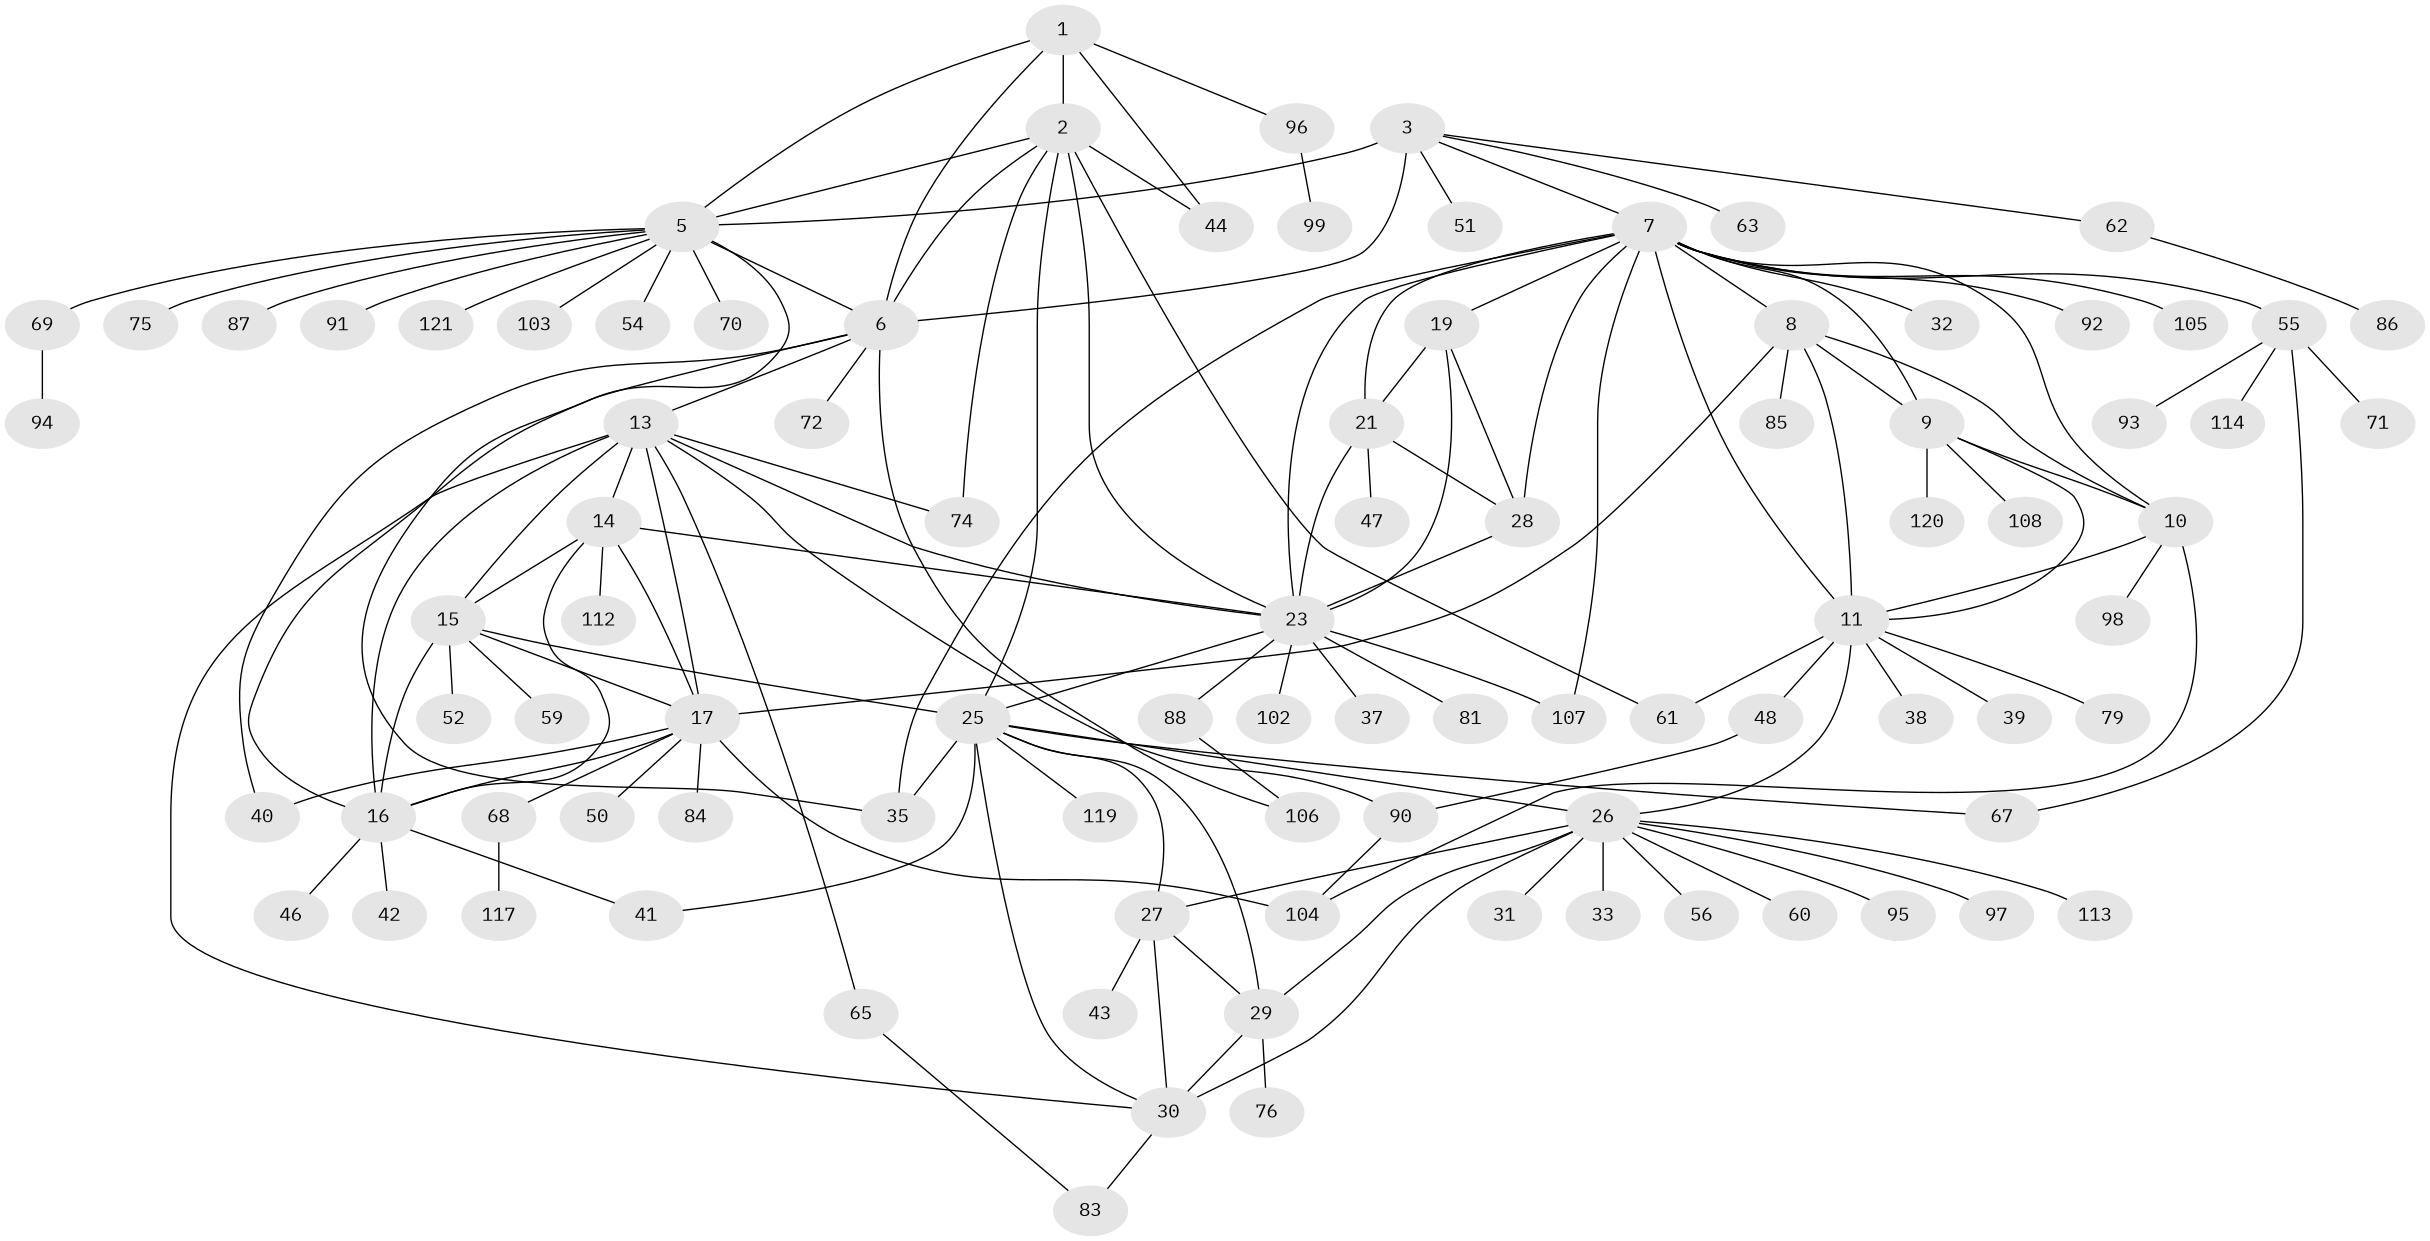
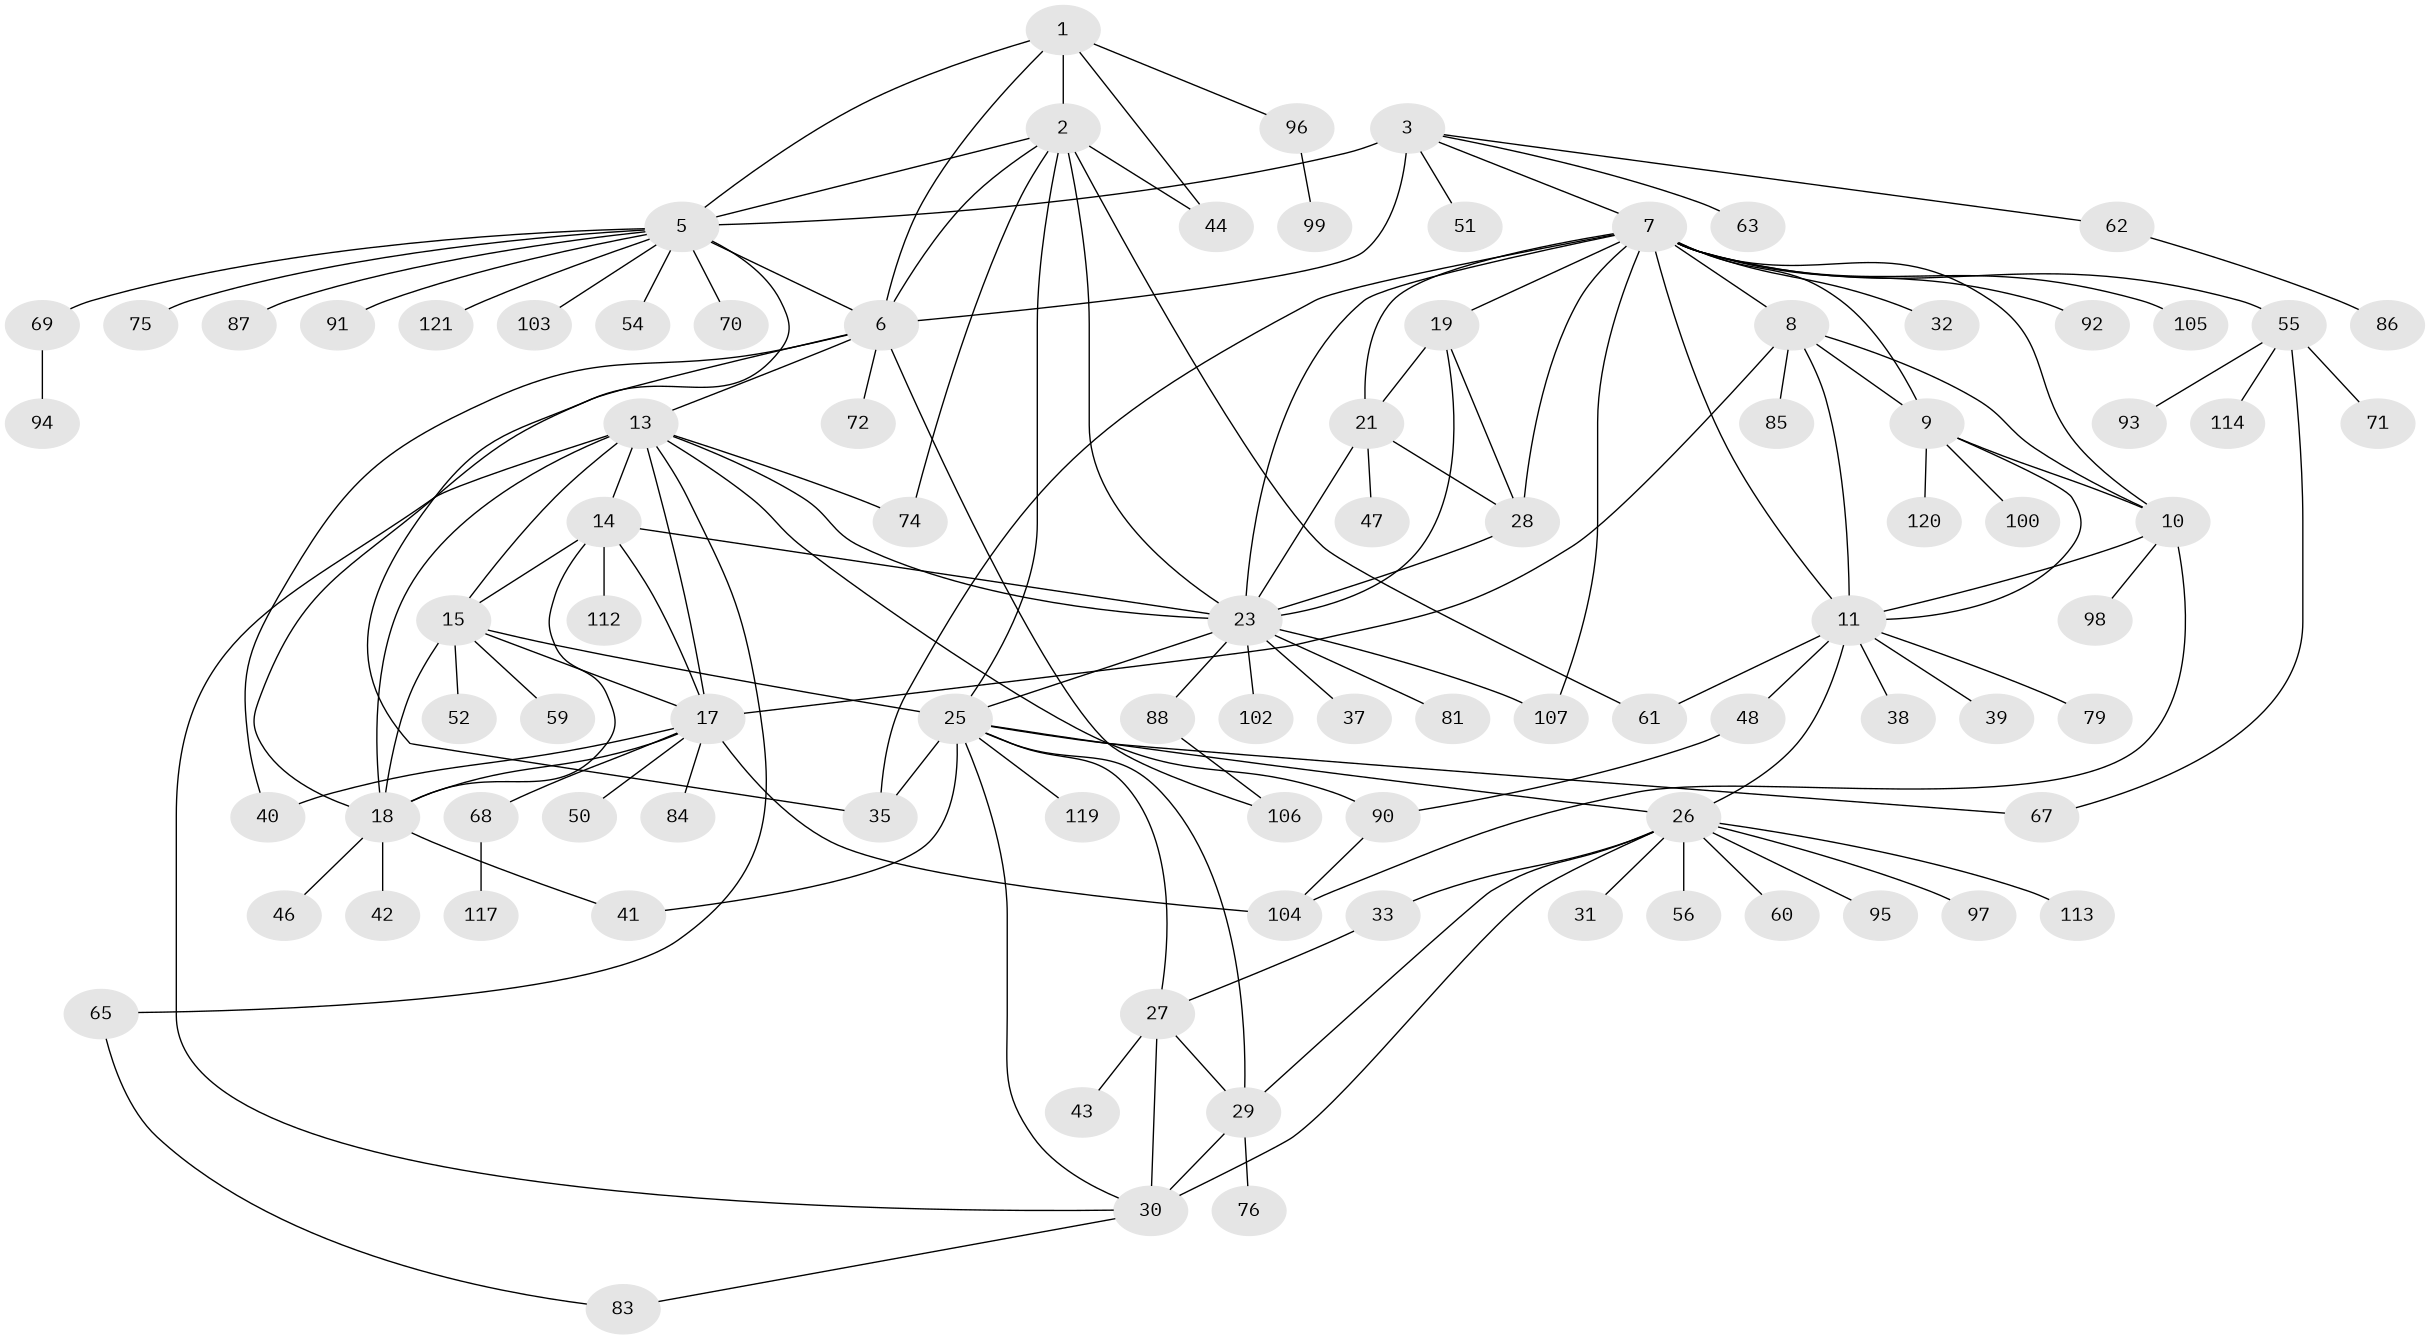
node "108": label "108" -> "100"
node "16": label "16" -> "18"
edge "26" -- "27": now "33" -- "27"
